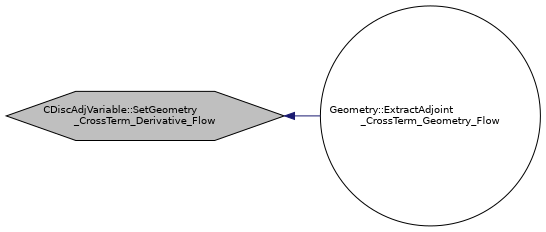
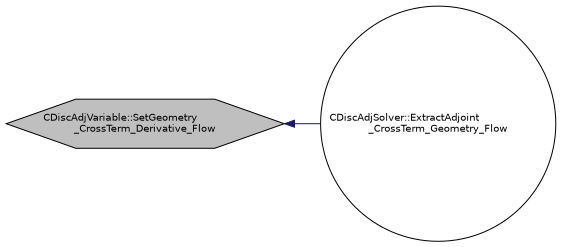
node "Geometry::ExtractAdjoint _CrossTerm_Geometry_Flow": label "Geometry::ExtractAdjoint _CrossTerm_Geometry_Flow" -> "CDiscAdjSolver::ExtractAdjoint _CrossTerm_Geometry_Flow"
